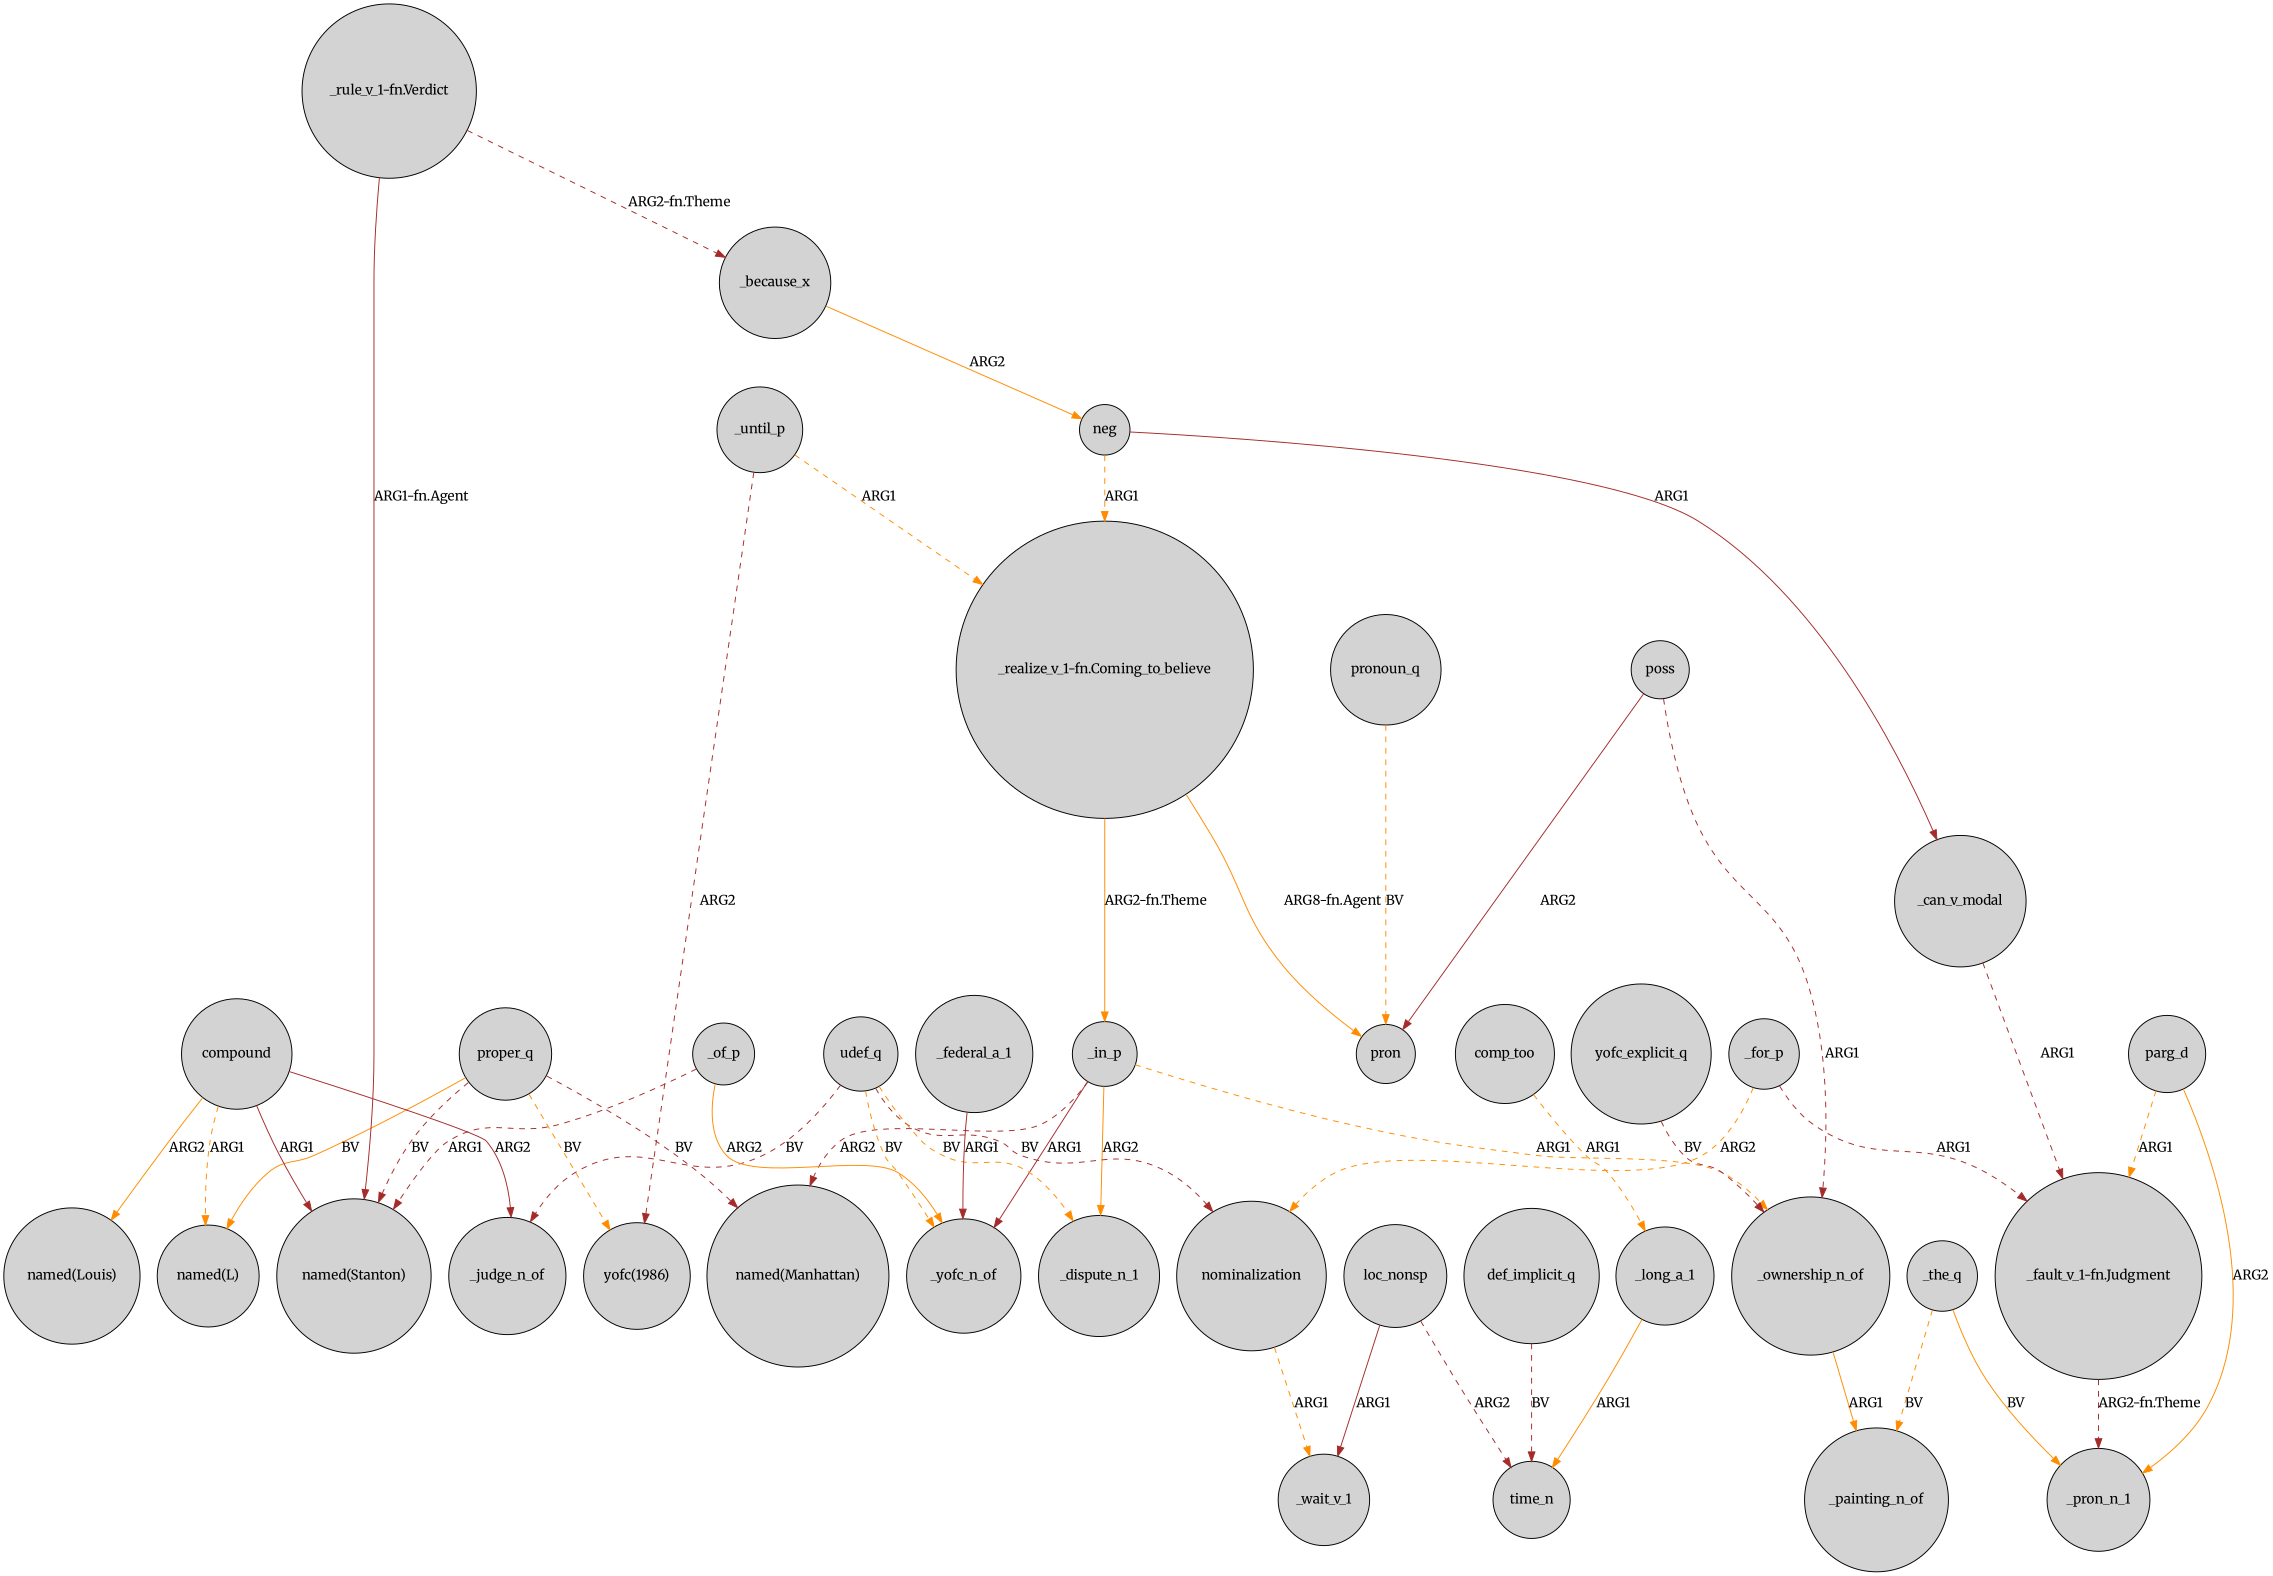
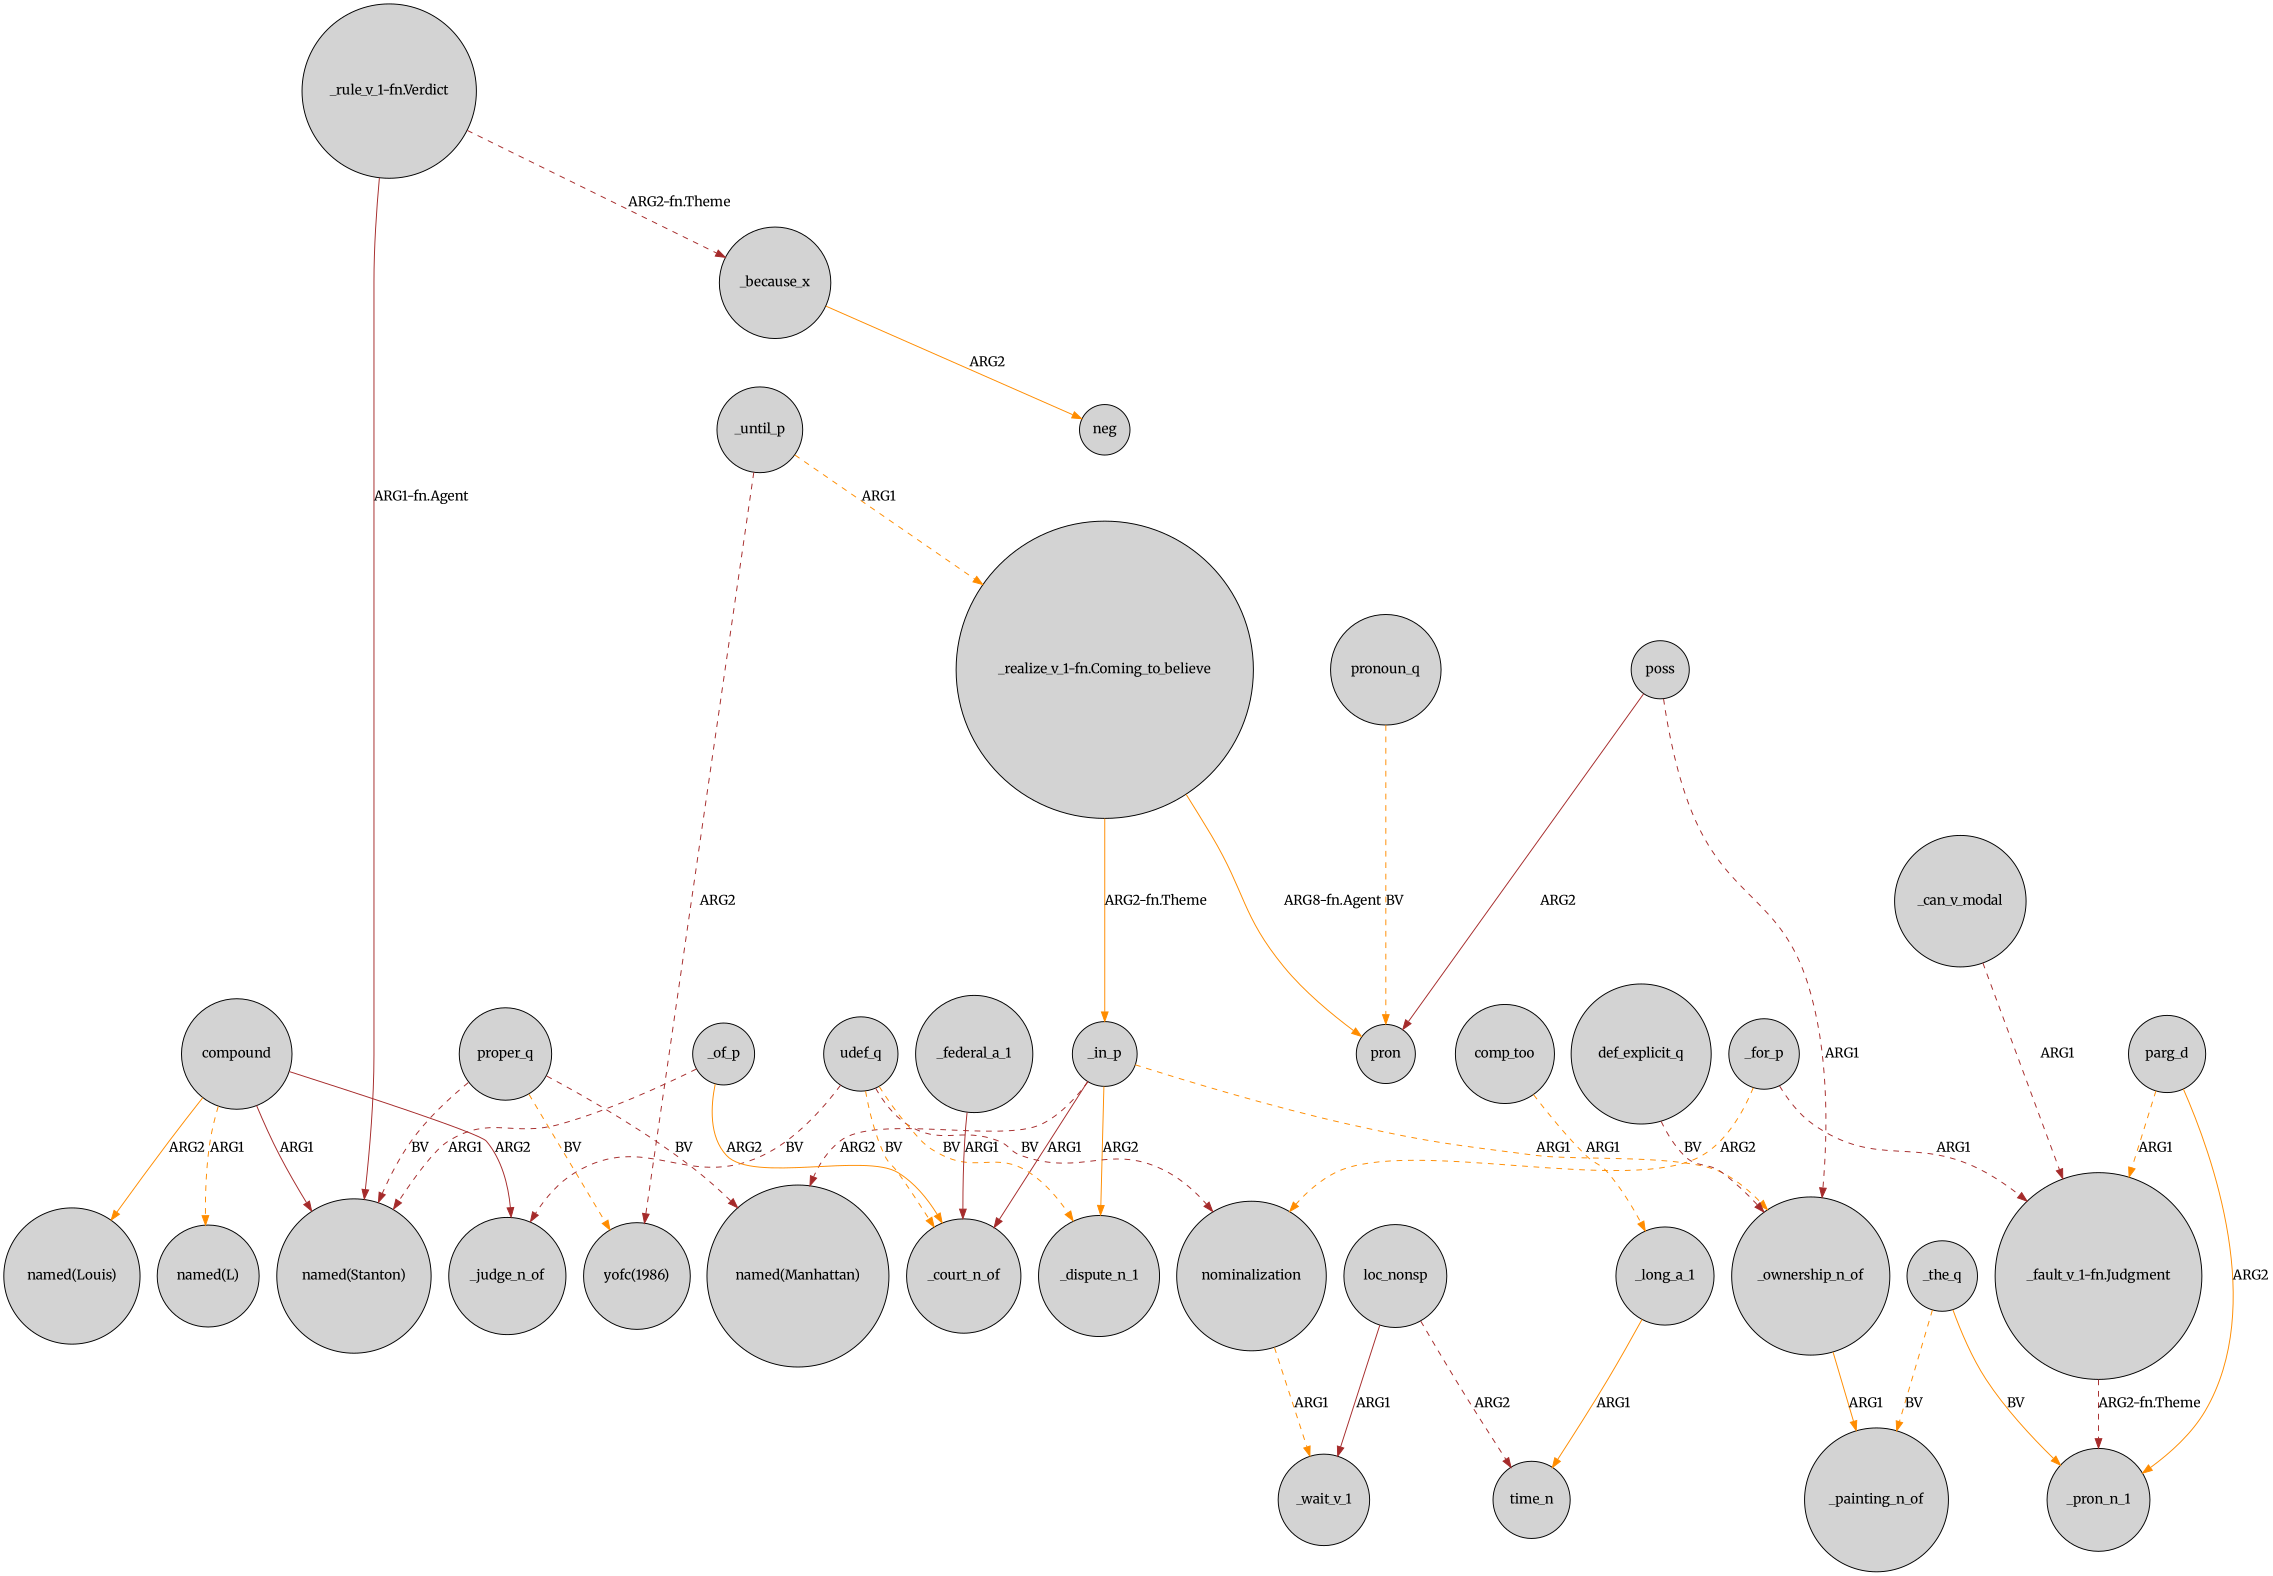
edge "neg" -> "_realize_v_1-fn.Coming_to_believe": removed, label "ARG1"
edge "neg" -> "_can_v_modal": removed, label "ARG1"
node "yofc_explicit_q": label "yofc_explicit_q" -> "def_explicit_q"
edge "proper_q" -> "named(L)": removed, label "BV"
node "_yofc_n_of": label "_yofc_n_of" -> "_court_n_of"
node "def_implicit_q": removed
